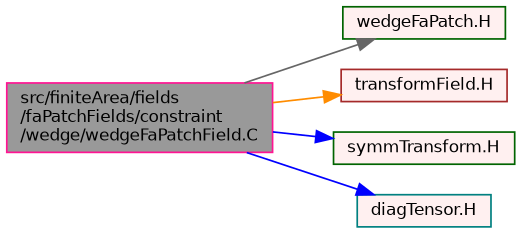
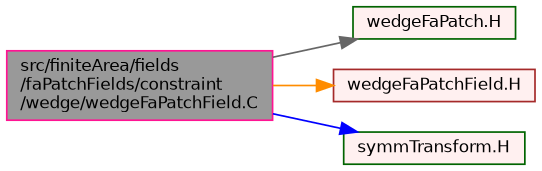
node "transformField.H": label "transformField.H" -> "wedgeFaPatchField.H"
node "diagTensor.H": removed
